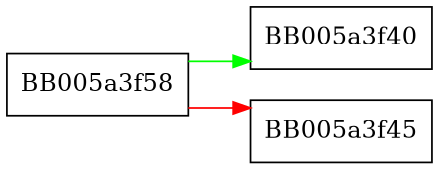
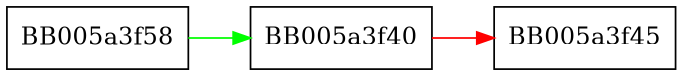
edge "BB005a3f58" -> "BB005a3f45": now "BB005a3f40" -> "BB005a3f45"
